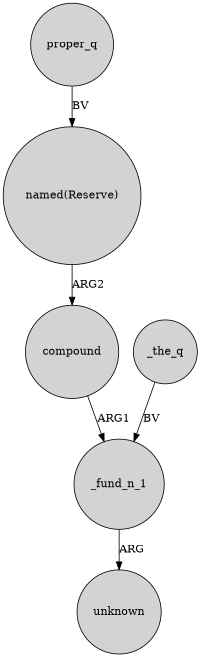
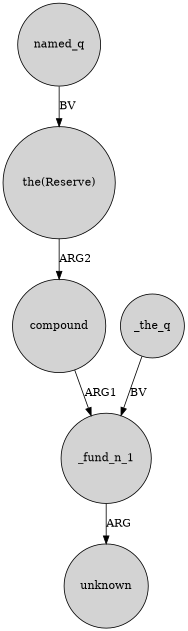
node "proper_q": label "proper_q" -> "named_q"
node "named(Reserve)": label "named(Reserve)" -> "the(Reserve)"
